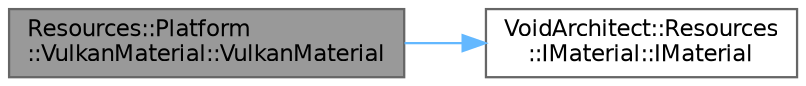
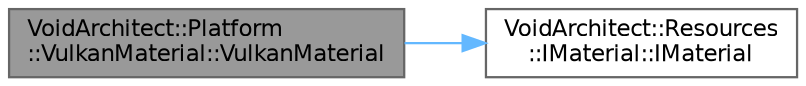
node "Resources::Platform ::VulkanMaterial::VulkanMaterial": label "Resources::Platform ::VulkanMaterial::VulkanMaterial" -> "VoidArchitect::Platform ::VulkanMaterial::VulkanMaterial"
